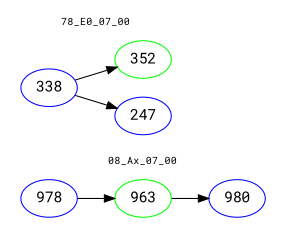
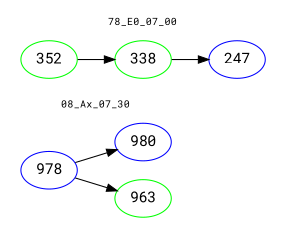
edge "338" -> "352": reversed
node "338": color blue -> green
cluster "08_Ax_07_00": label "08_Ax_07_00" -> "08_Ax_07_30"
edge "963" -> "980": now "978" -> "980"
